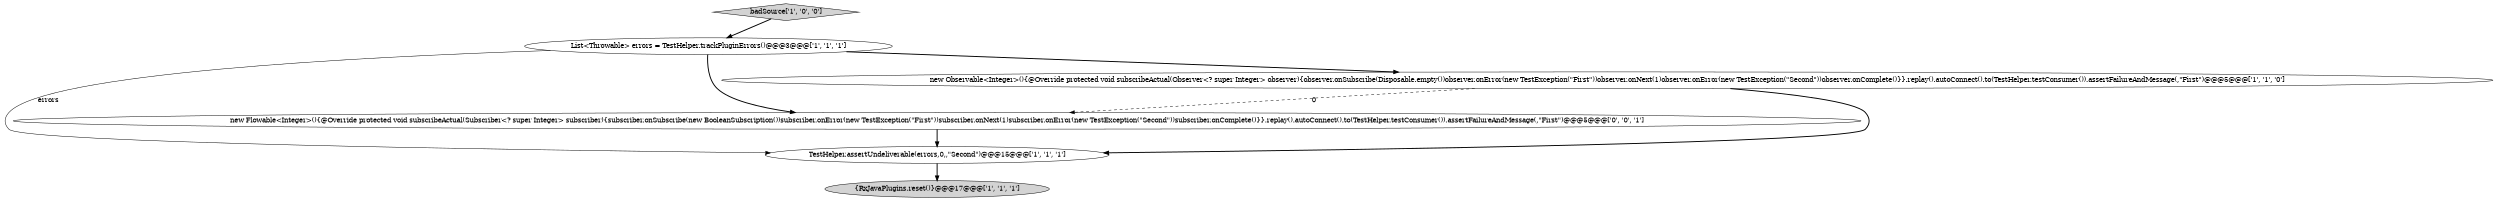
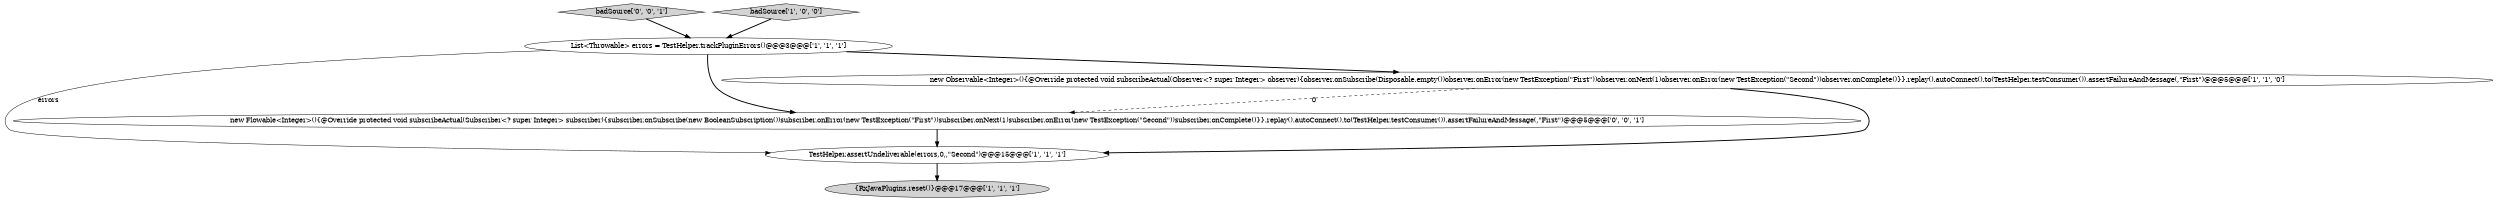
node "badSource['0', '0', '1']": added
